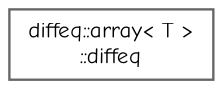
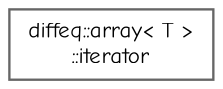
node "diffeq::array< T > ::diffeq": label "diffeq::array< T > ::diffeq" -> "diffeq::array< T > ::iterator"
